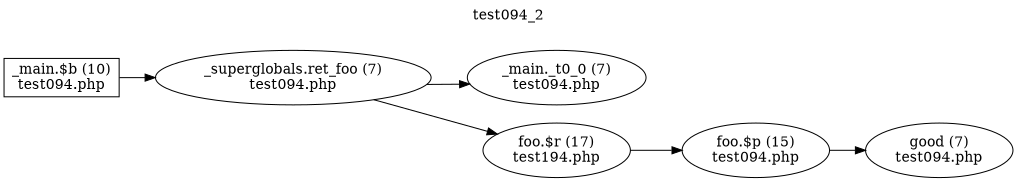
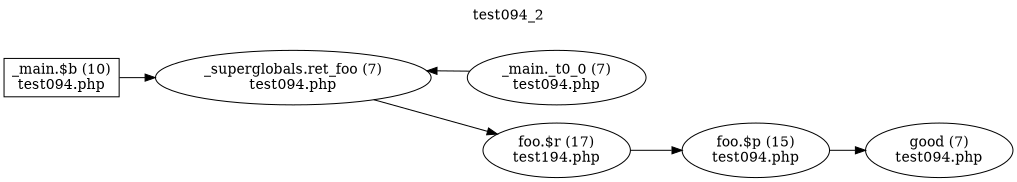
edge "_superglobals.ret_foo (7) test094.php" -> "_main._t0_0 (7) test094.php": reversed
